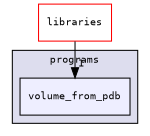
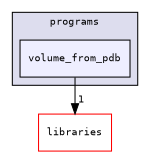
edge "libraries" -> "volume_from_pdb": reversed
